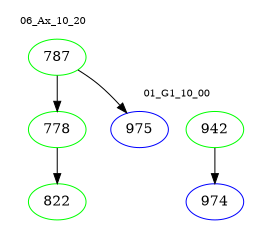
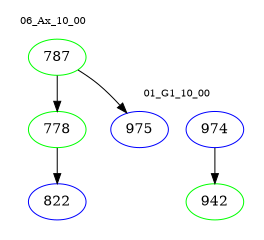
cluster "06_Ax_10_20": label "06_Ax_10_20" -> "06_Ax_10_00"
edge "942" -> "974": reversed
node "822": color green -> blue
